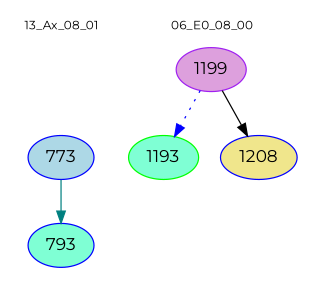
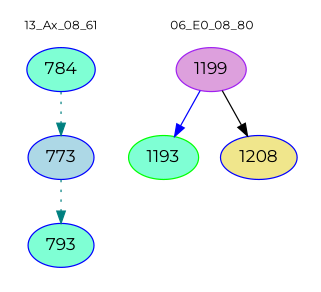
cluster "13_Ax_08_01": label "13_Ax_08_01" -> "13_Ax_08_61"
cluster "06_E0_08_00": label "06_E0_08_00" -> "06_E0_08_80"
node "784": added
edge "1199" -> "1193": style dotted -> solid
edge "773" -> "793": style solid -> dotted
